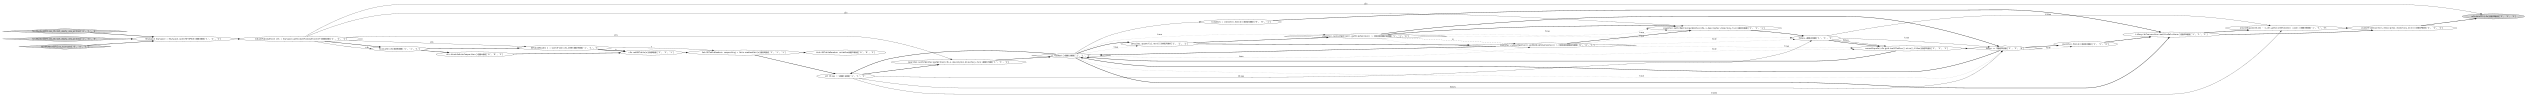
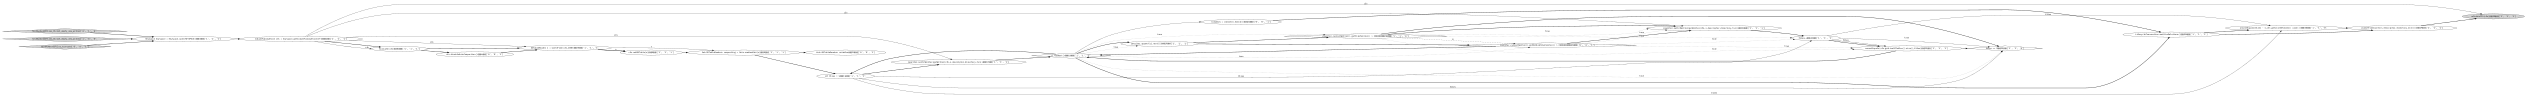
node "rewriter.finish()@@@24@@@['1', '1', '0']": removed
edge "cfs.disableAutoCompaction()@@@6@@@['0', '0', '1']" -> "cfs.addSSTable(s)@@@8@@@['1', '1', '1']": now "cfs.disableAutoCompaction()@@@6@@@['0', '0', '1']" -> "SSTableReader s = writeFile(cfs,1000)@@@7@@@['1', '1', '1']"
edge "files == 3@@@23@@@['1', '1', '0']" -> "ci.hasNext()@@@18@@@['1', '1', '1']": removed
